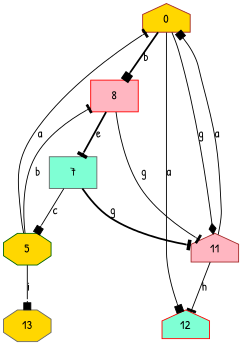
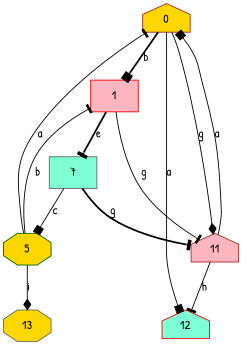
node "8": label "8" -> "1"
edge "5" -> "13": arrowhead box -> diamond
